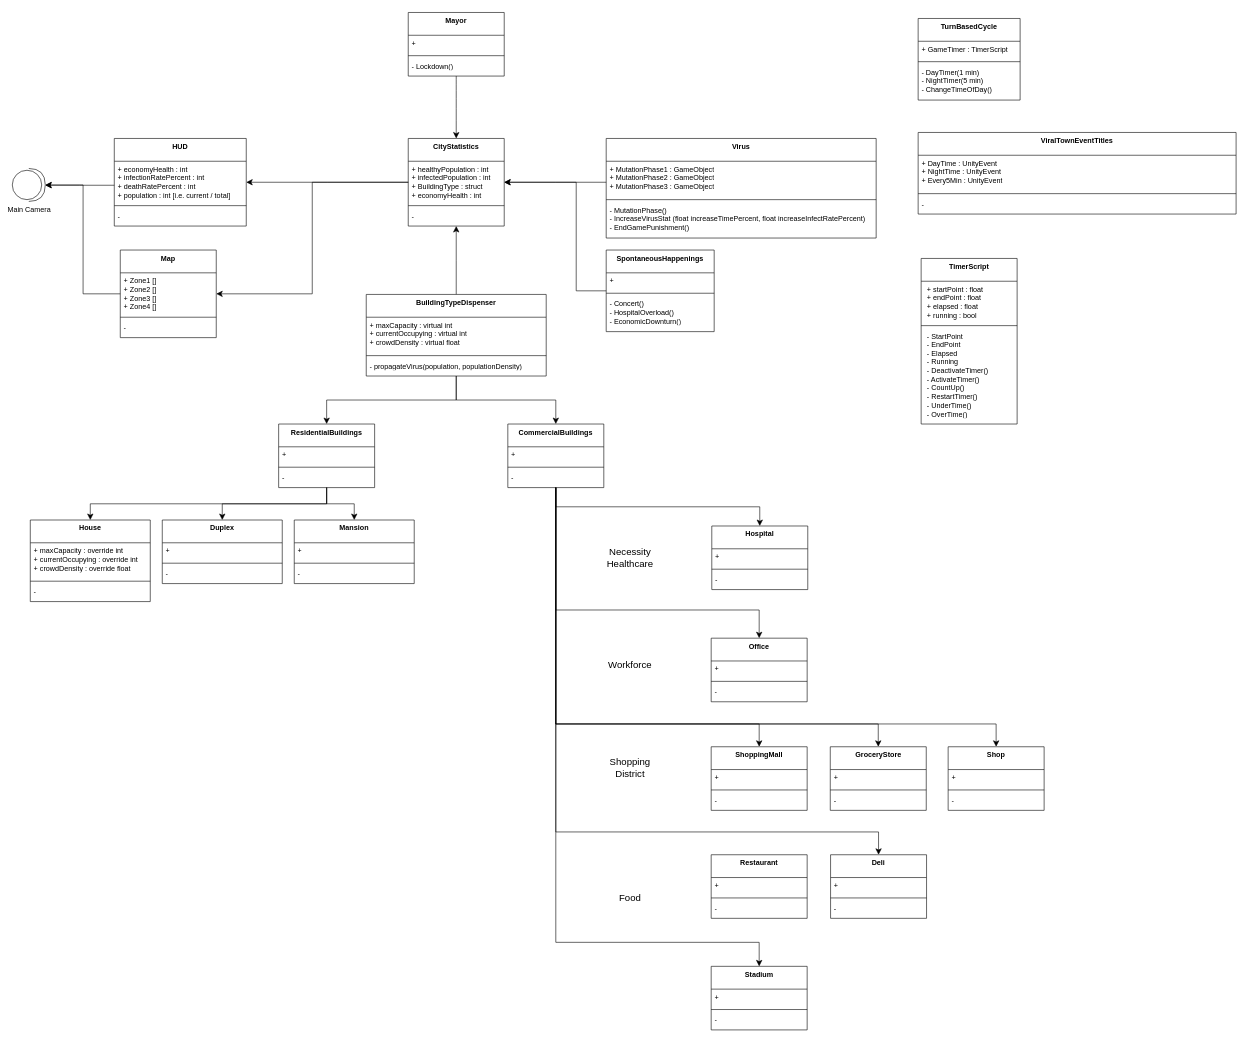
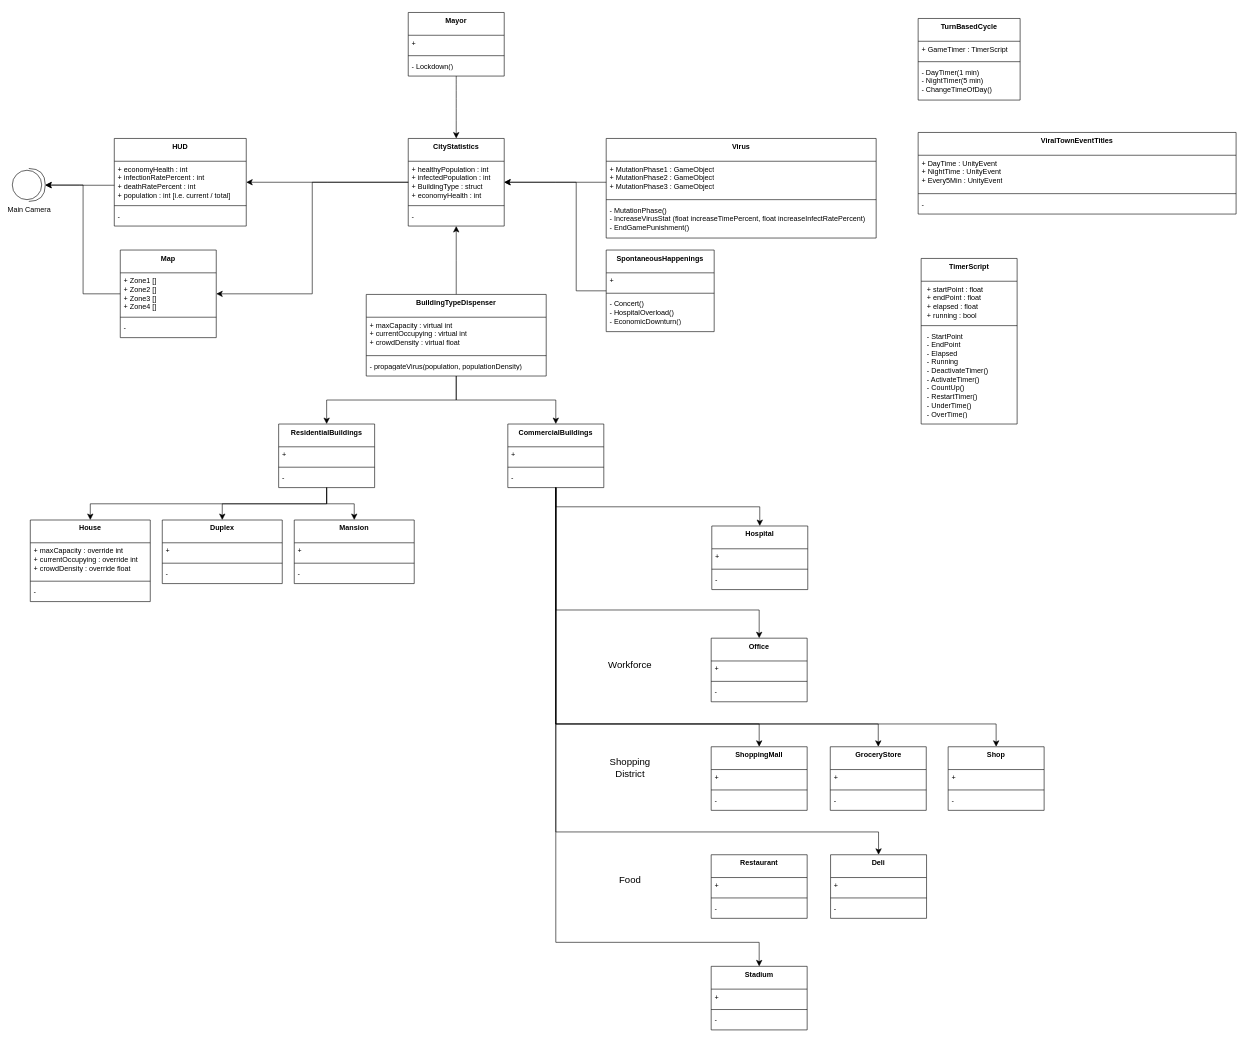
node "Necessity Healthcare": removed
node "Food": moved (630, 897) -> (630, 879)
